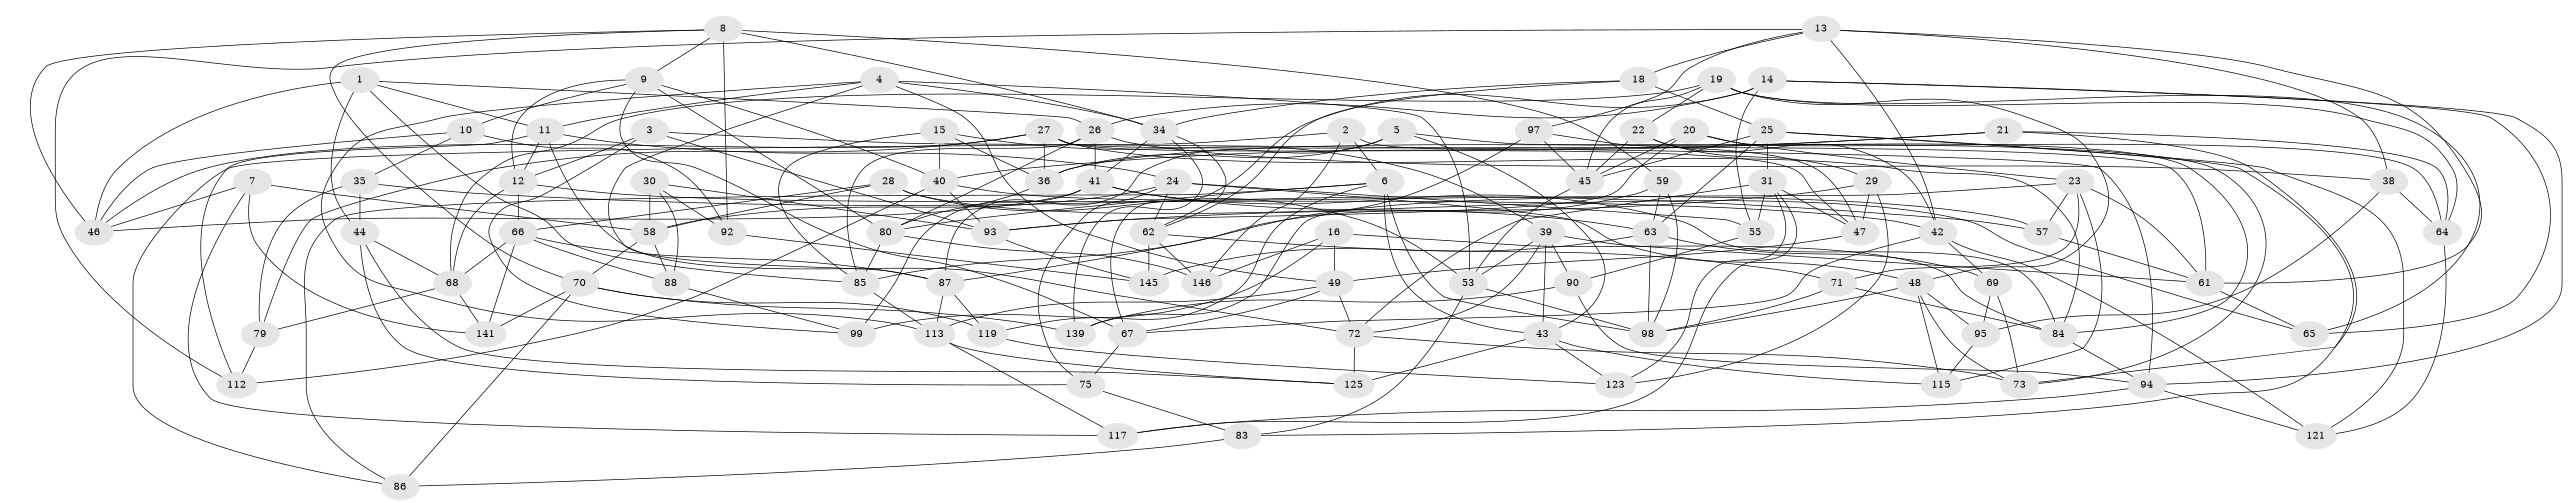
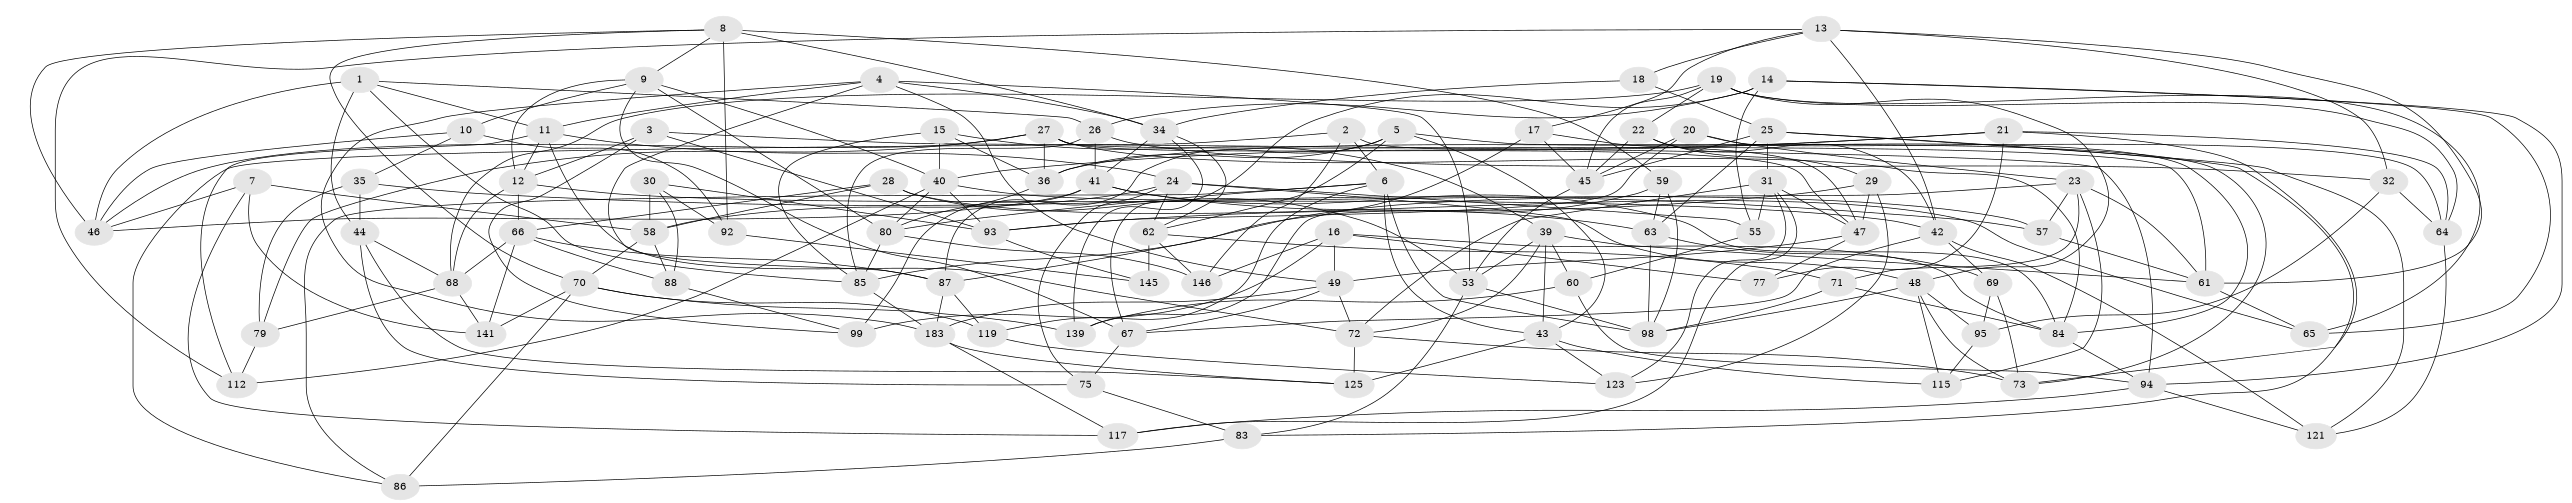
edge "18" -- "62": now "5" -- "62"
node "97": label "97" -> "17"
edge "26" -- "80": now "40" -- "80"
node "38": label "38" -> "32"
edge "63" -- "145": removed
node "90": label "90" -> "60"
node "77": added
node "113": label "113" -> "183"
